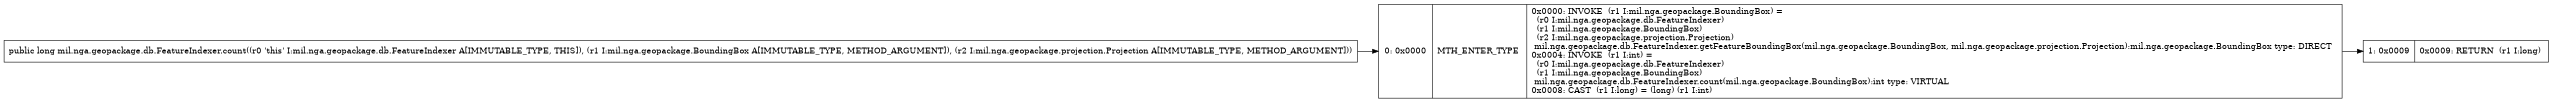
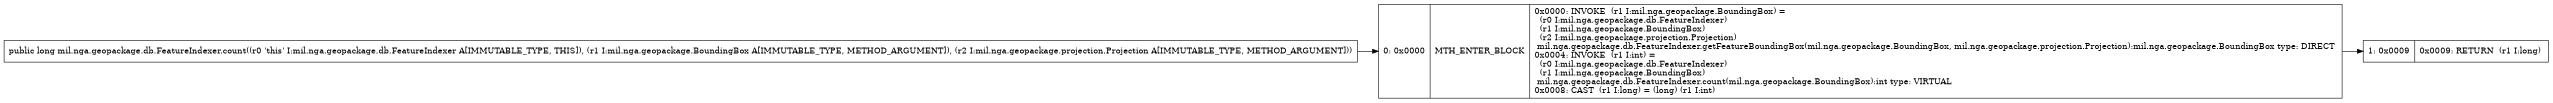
node "0: 0x0000": text "MTH_ENTER_TYPE" -> "MTH_ENTER_BLOCK"
